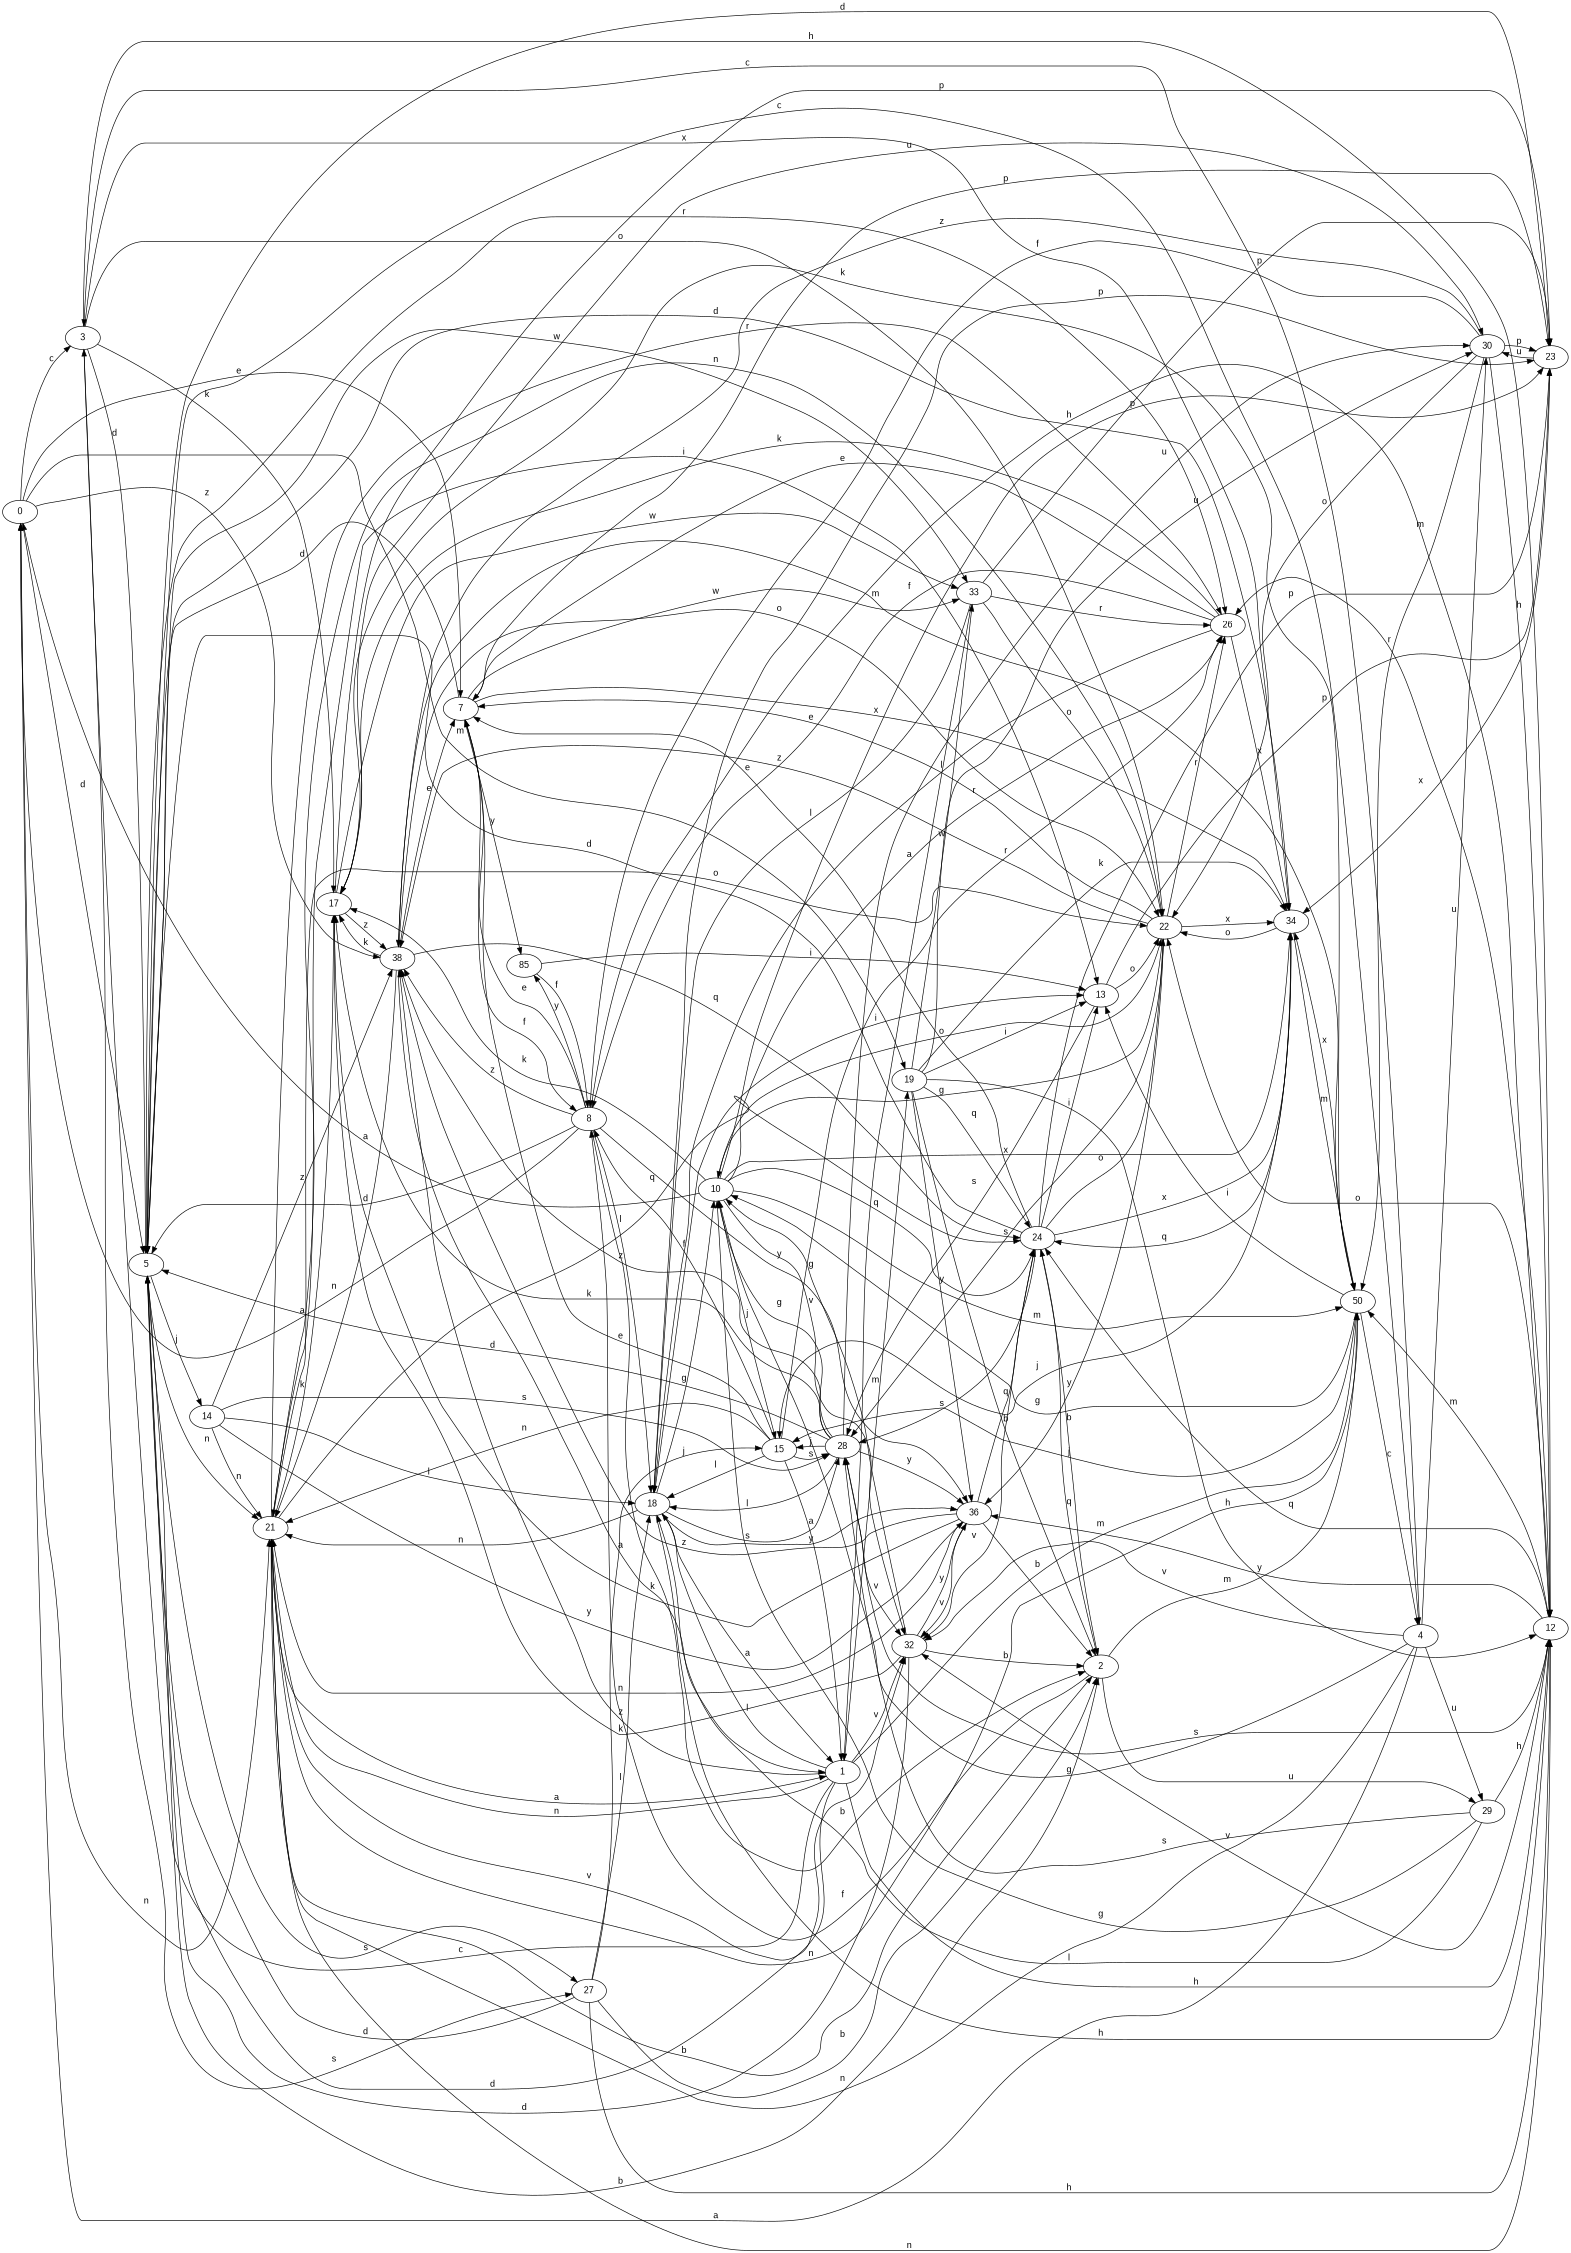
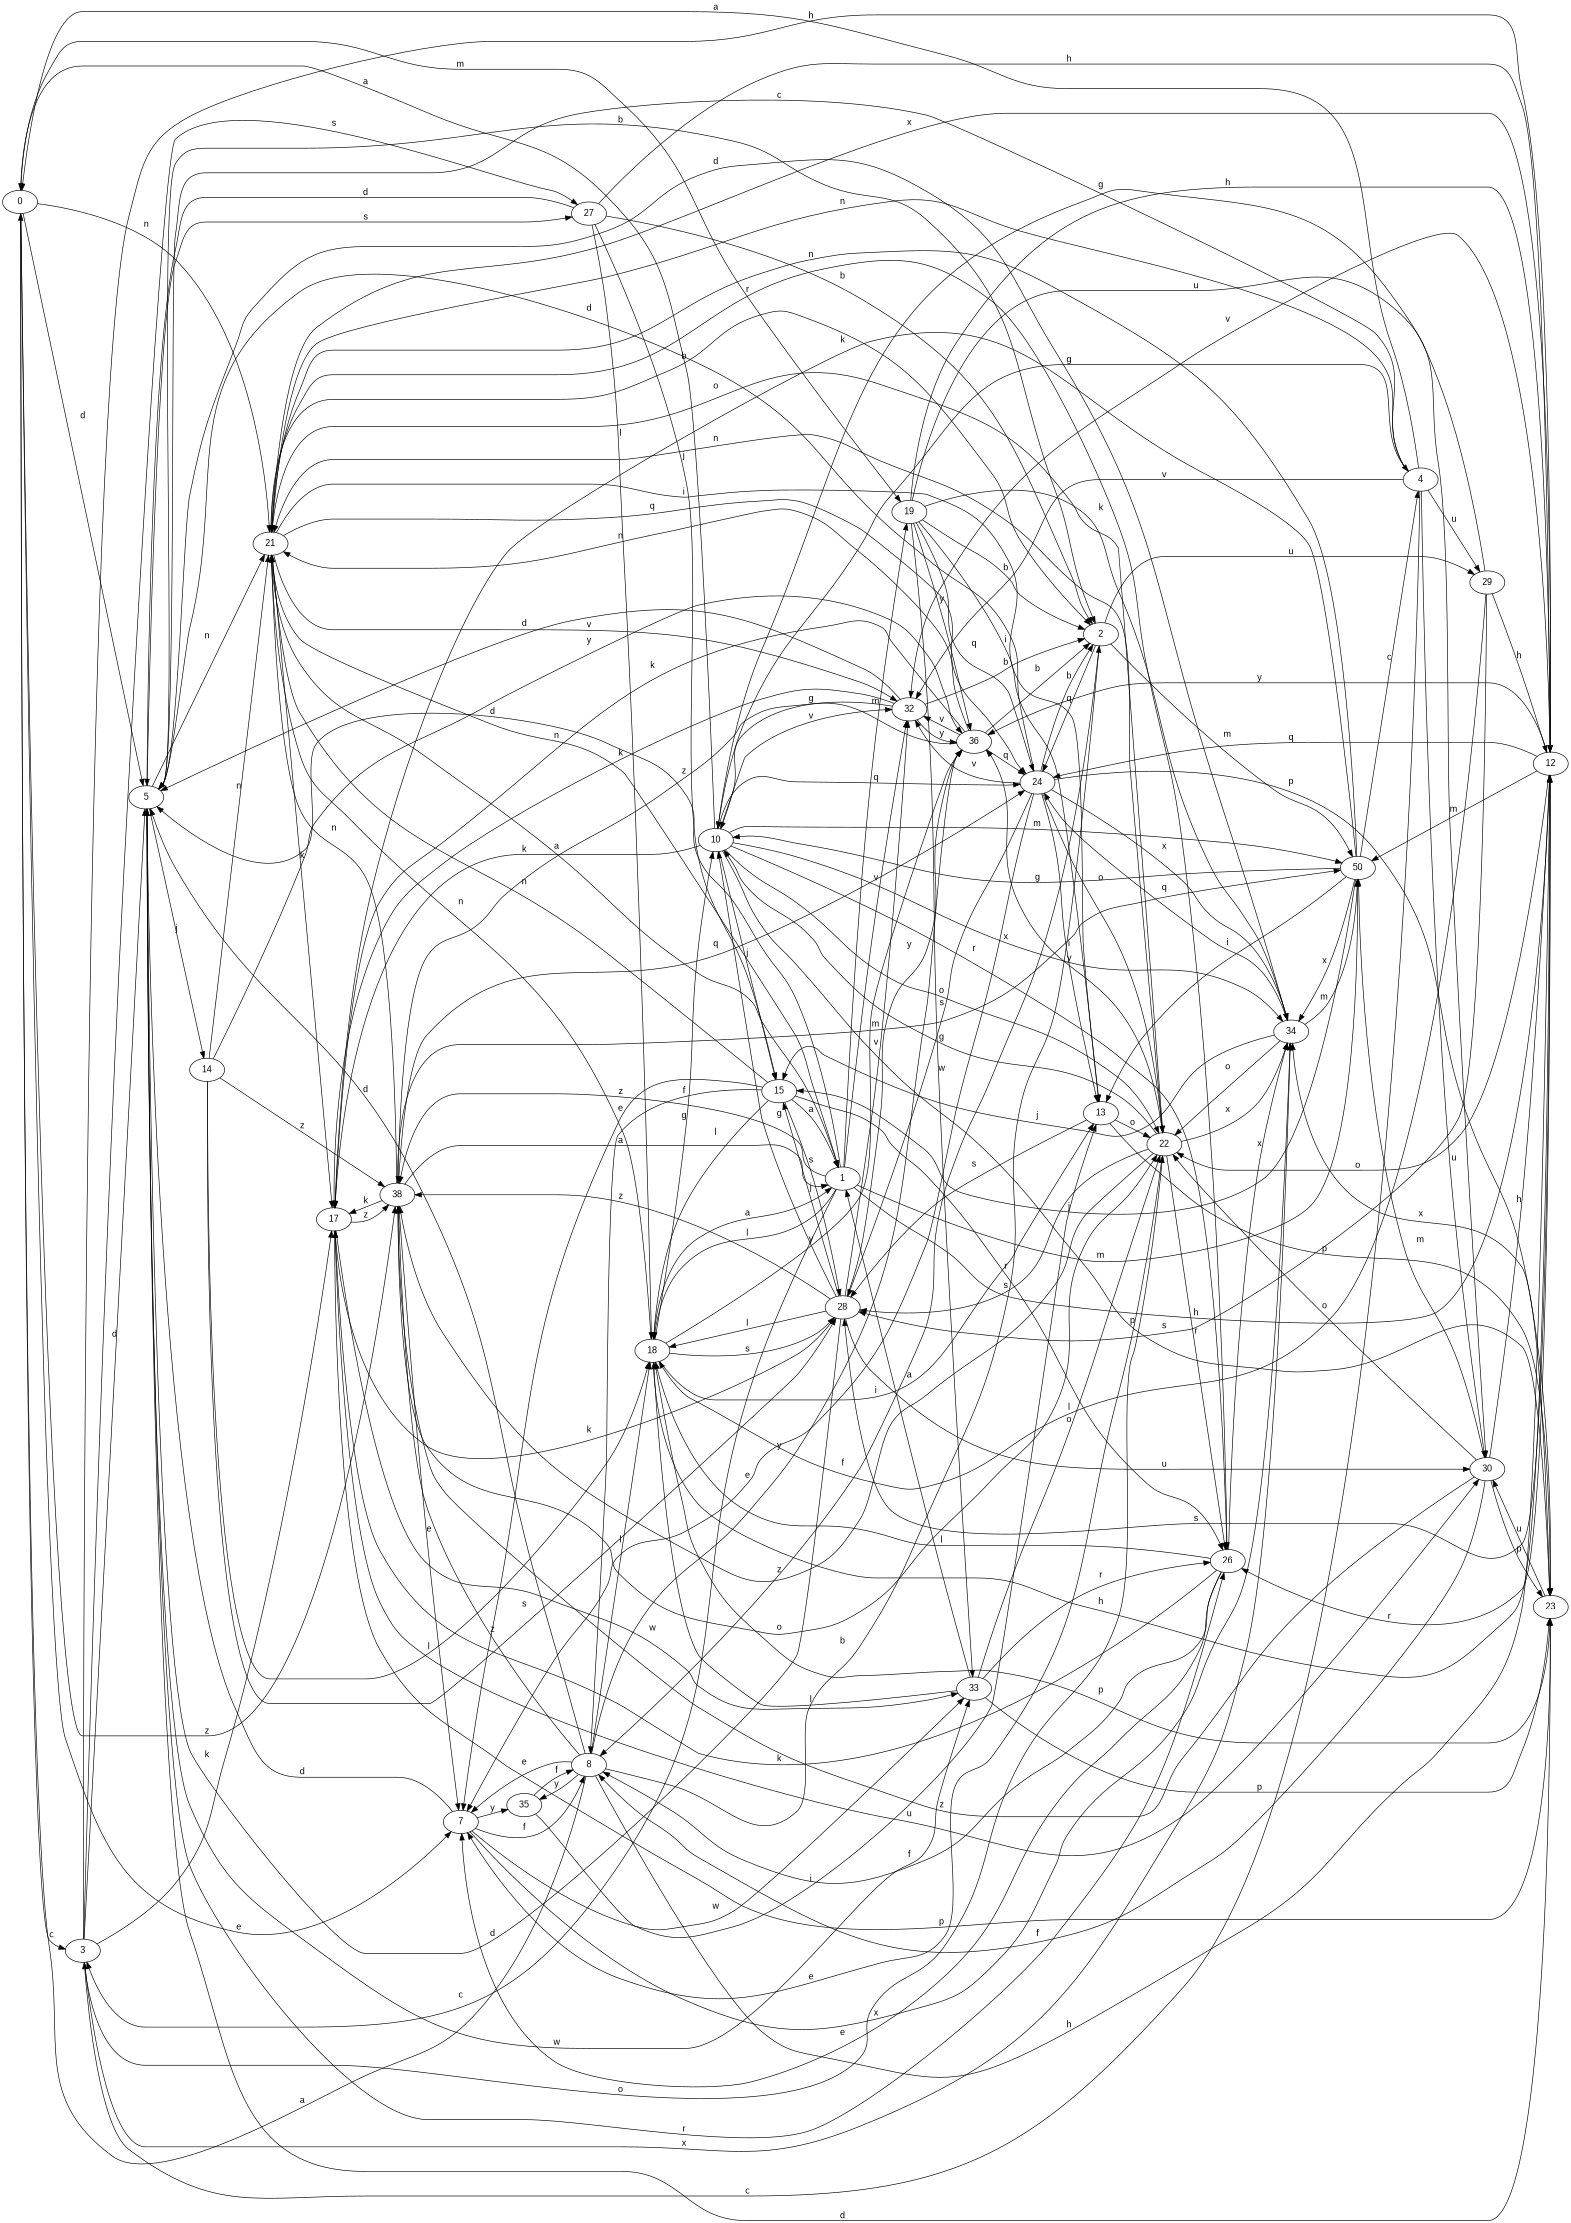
edge "7" -> "23": removed, label "p"
node "85": label "85" -> "35"
edge "12" -> "21": label "n" -> "x"
